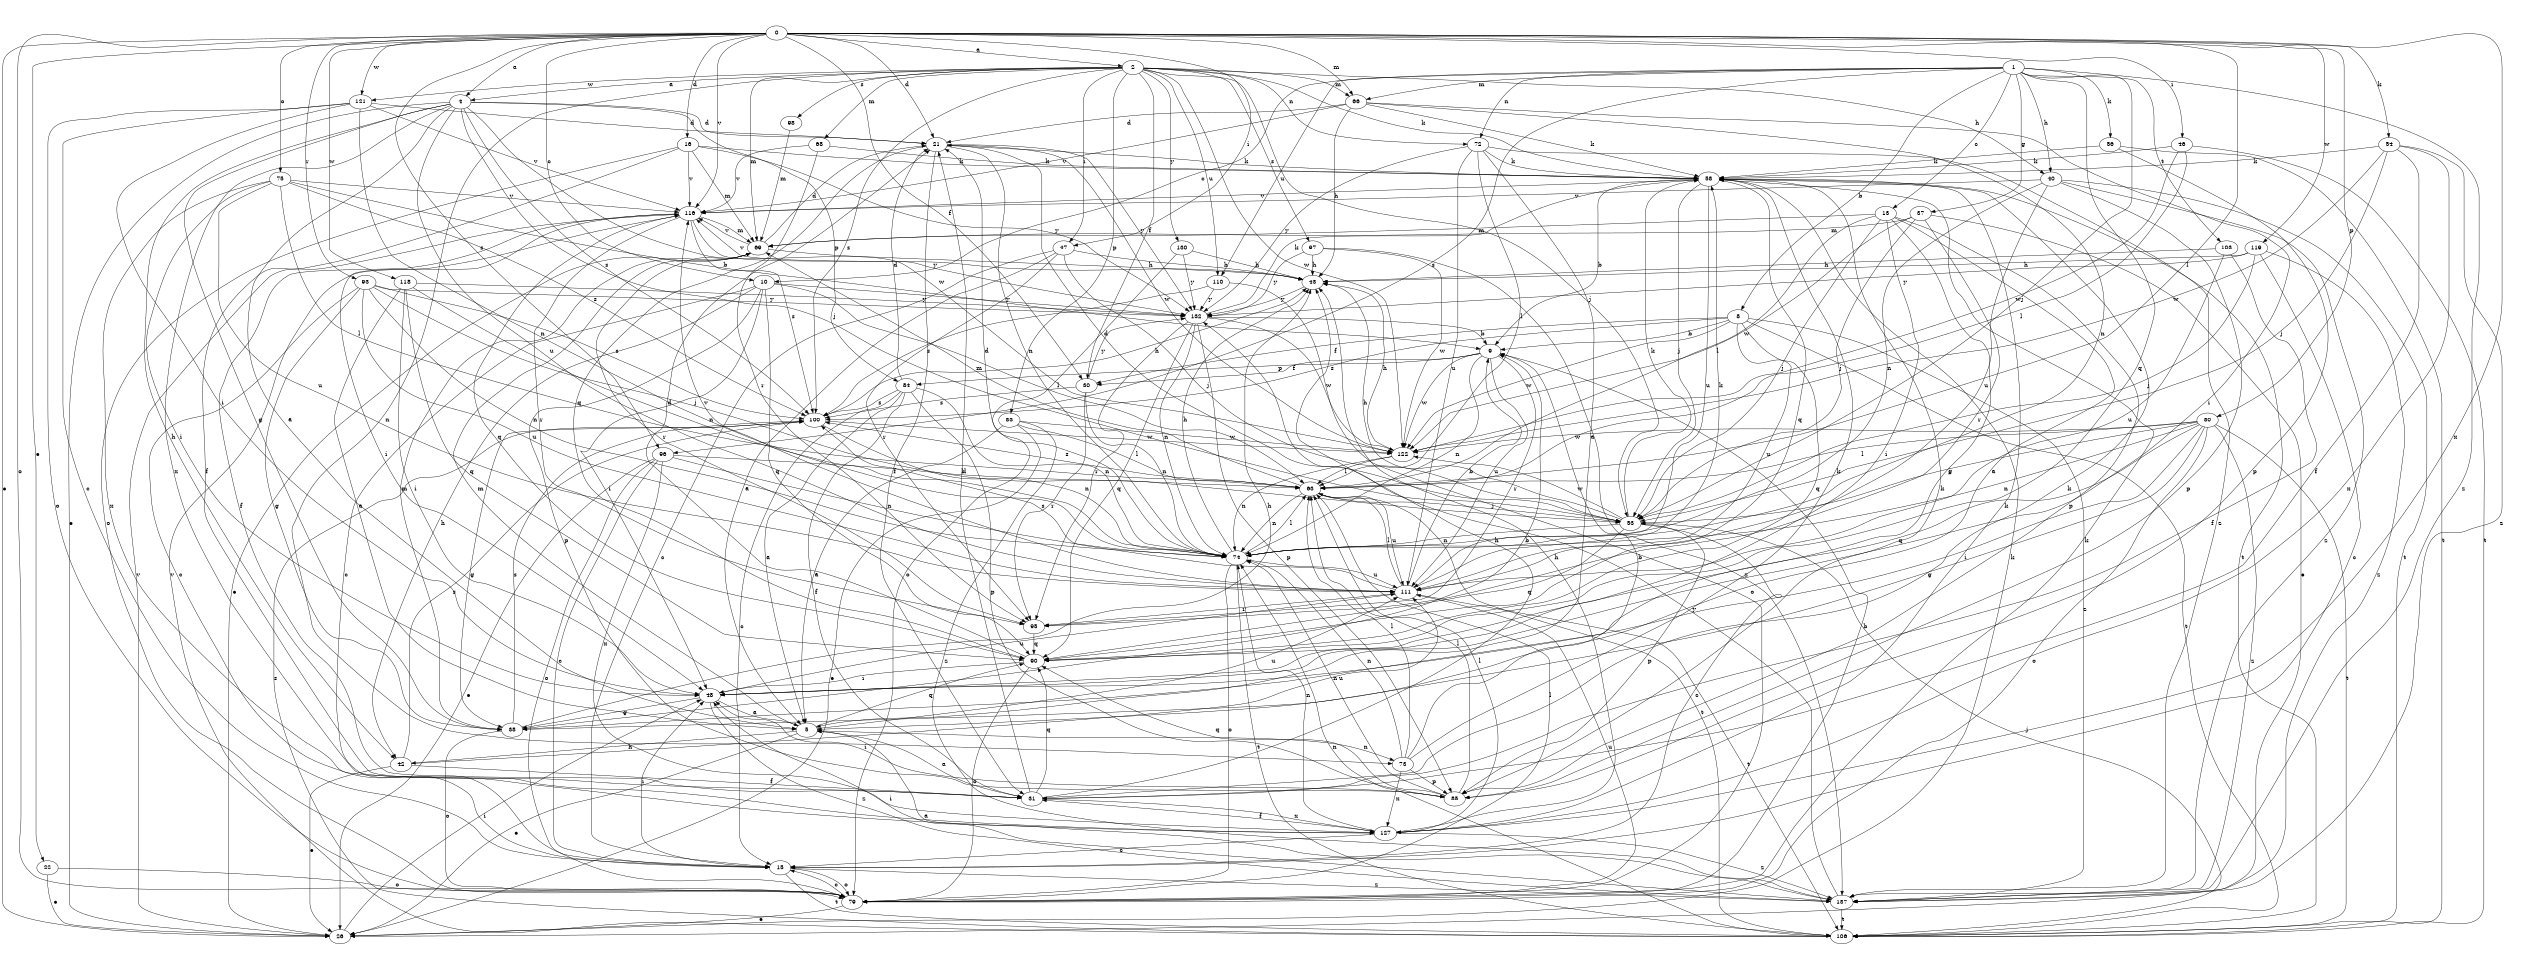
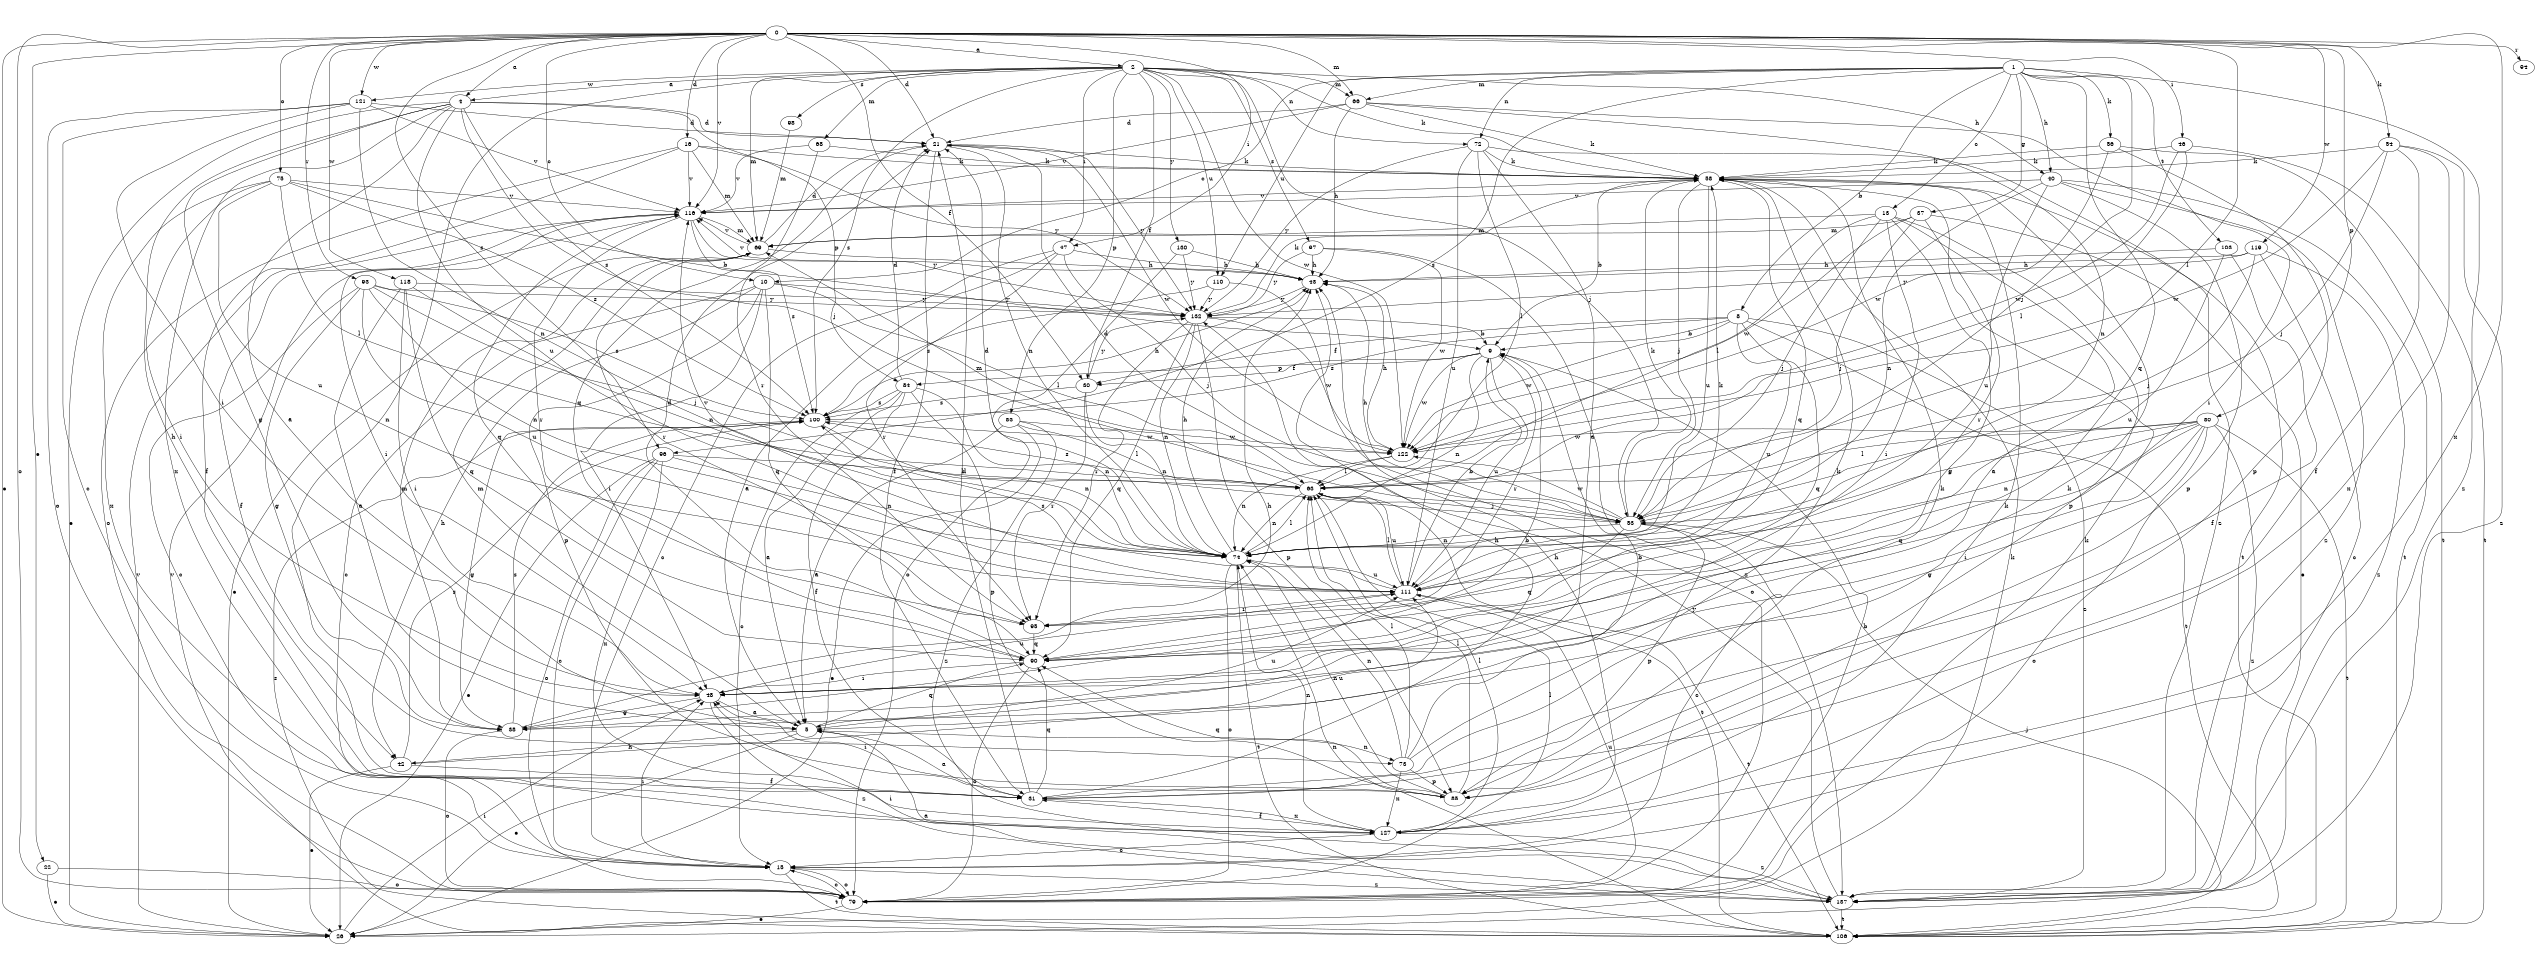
node "94": added
edge "4" -> "122": now "56" -> "122"
